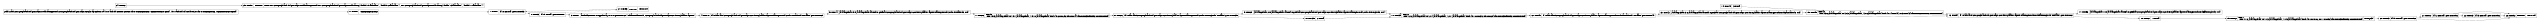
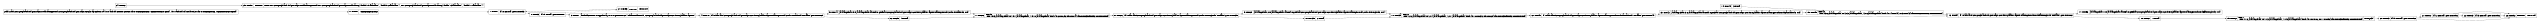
node "6: 0x0025": added
